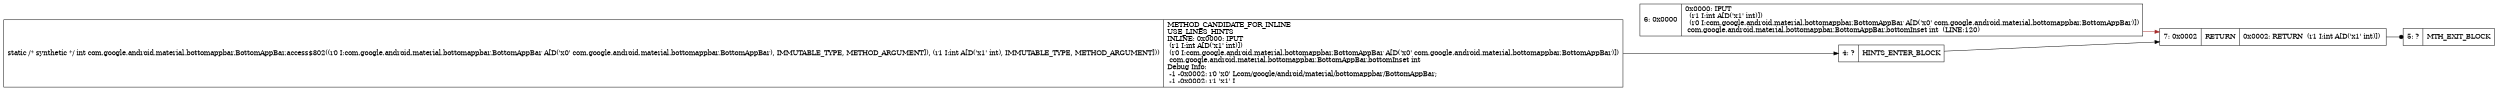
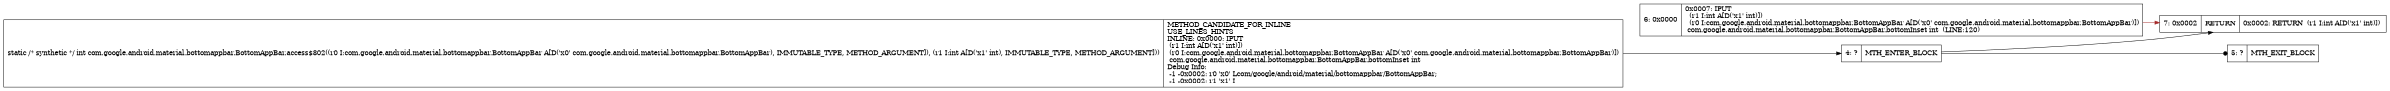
node "6: 0x0000": text "0x0000: IPUT" -> "0x0007: IPUT"
edge "7: 0x0002" -> "5: ?": now "4: ?" -> "5: ?"
node "4: ?": text "HINTS_ENTER_BLOCK" -> "MTH_ENTER_BLOCK"
